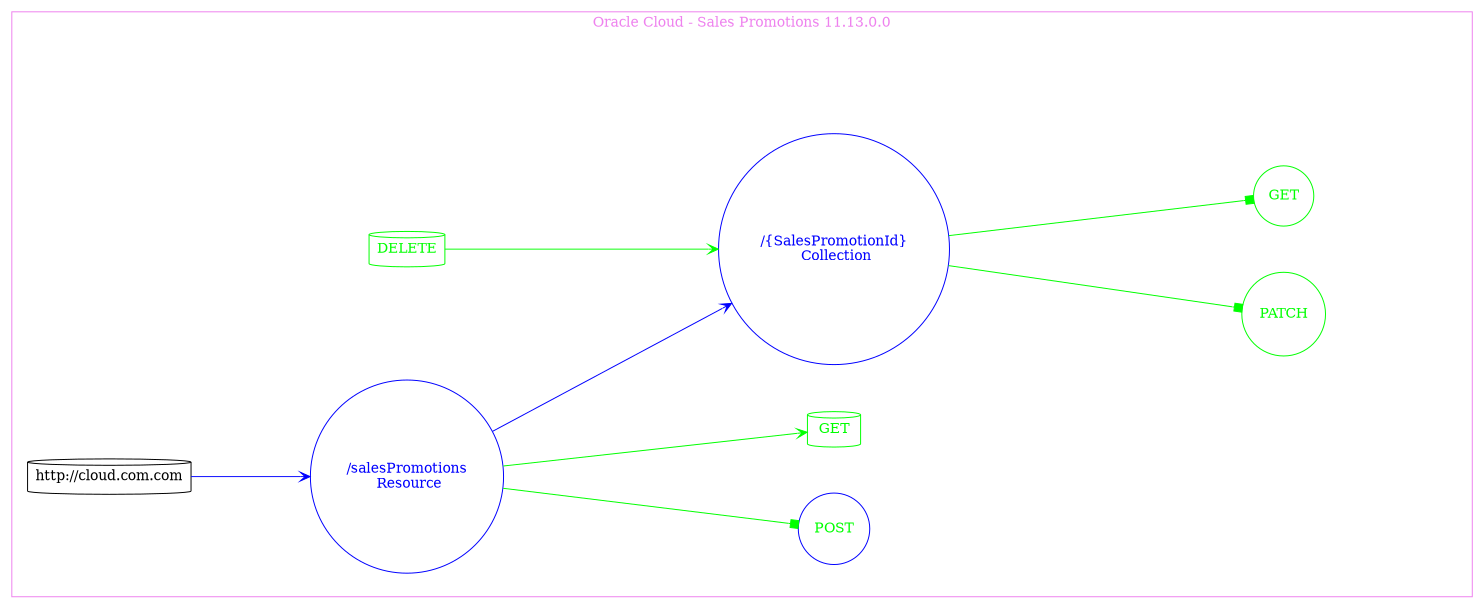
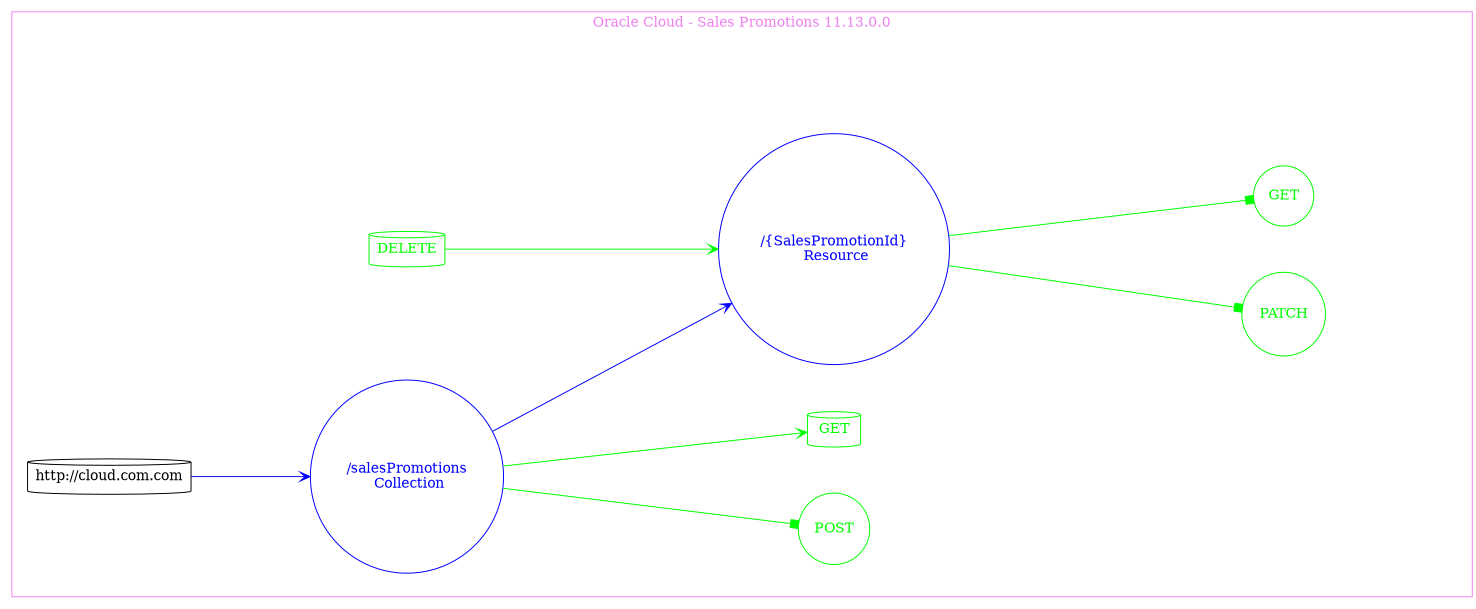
node "/{SalesPromotionId} Collection": label "/{SalesPromotionId} Collection" -> "/{SalesPromotionId} Resource"
node "/salesPromotions Resource": label "/salesPromotions Resource" -> "/salesPromotions Collection"
node "POST": color blue -> green
